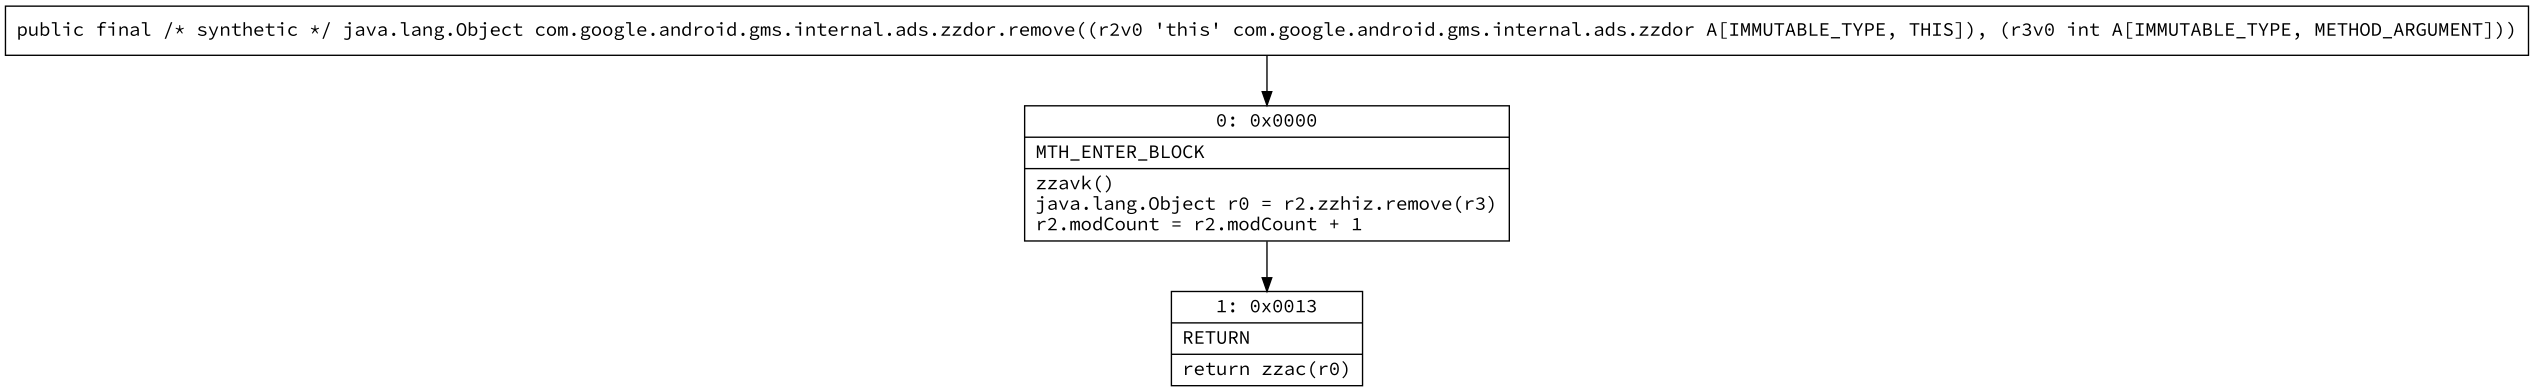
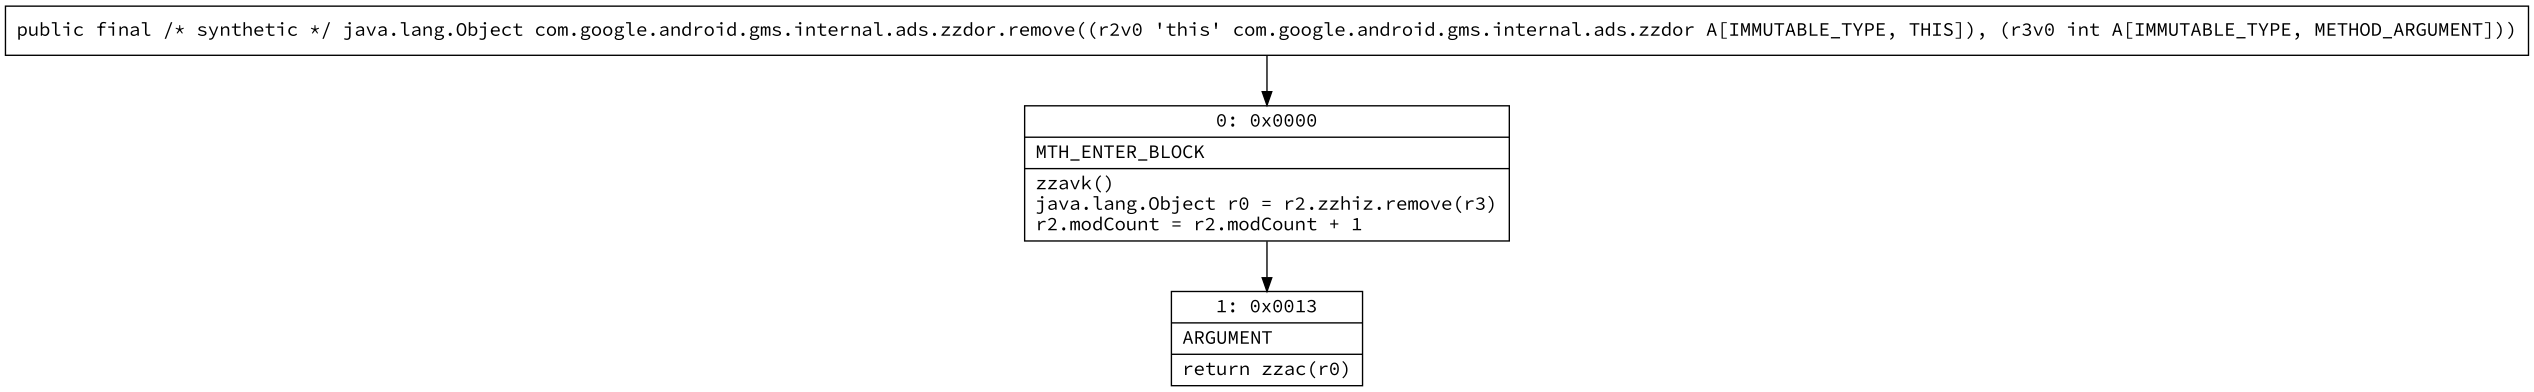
node "1: 0x0013": text "RETURN" -> "ARGUMENT"
